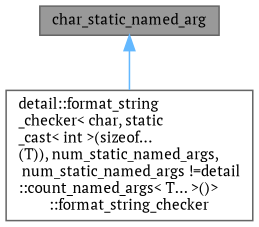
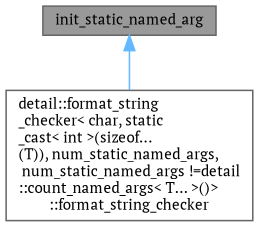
node "char_static_named_arg": label "char_static_named_arg" -> "init_static_named_arg"
